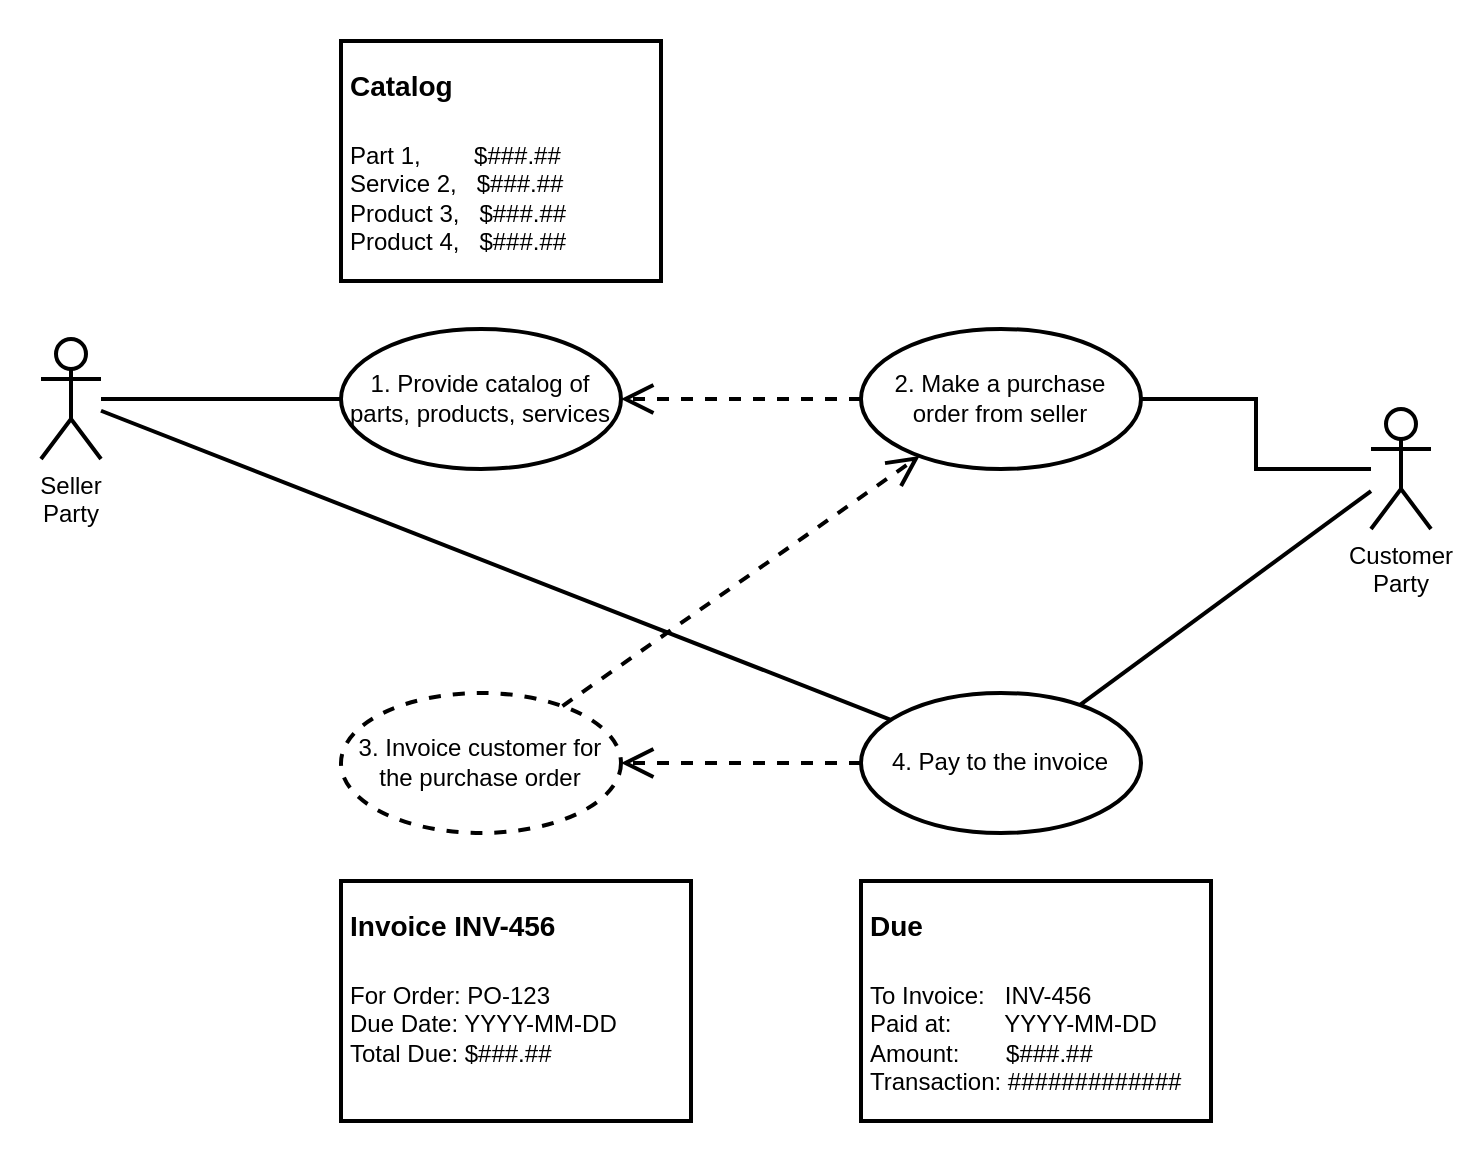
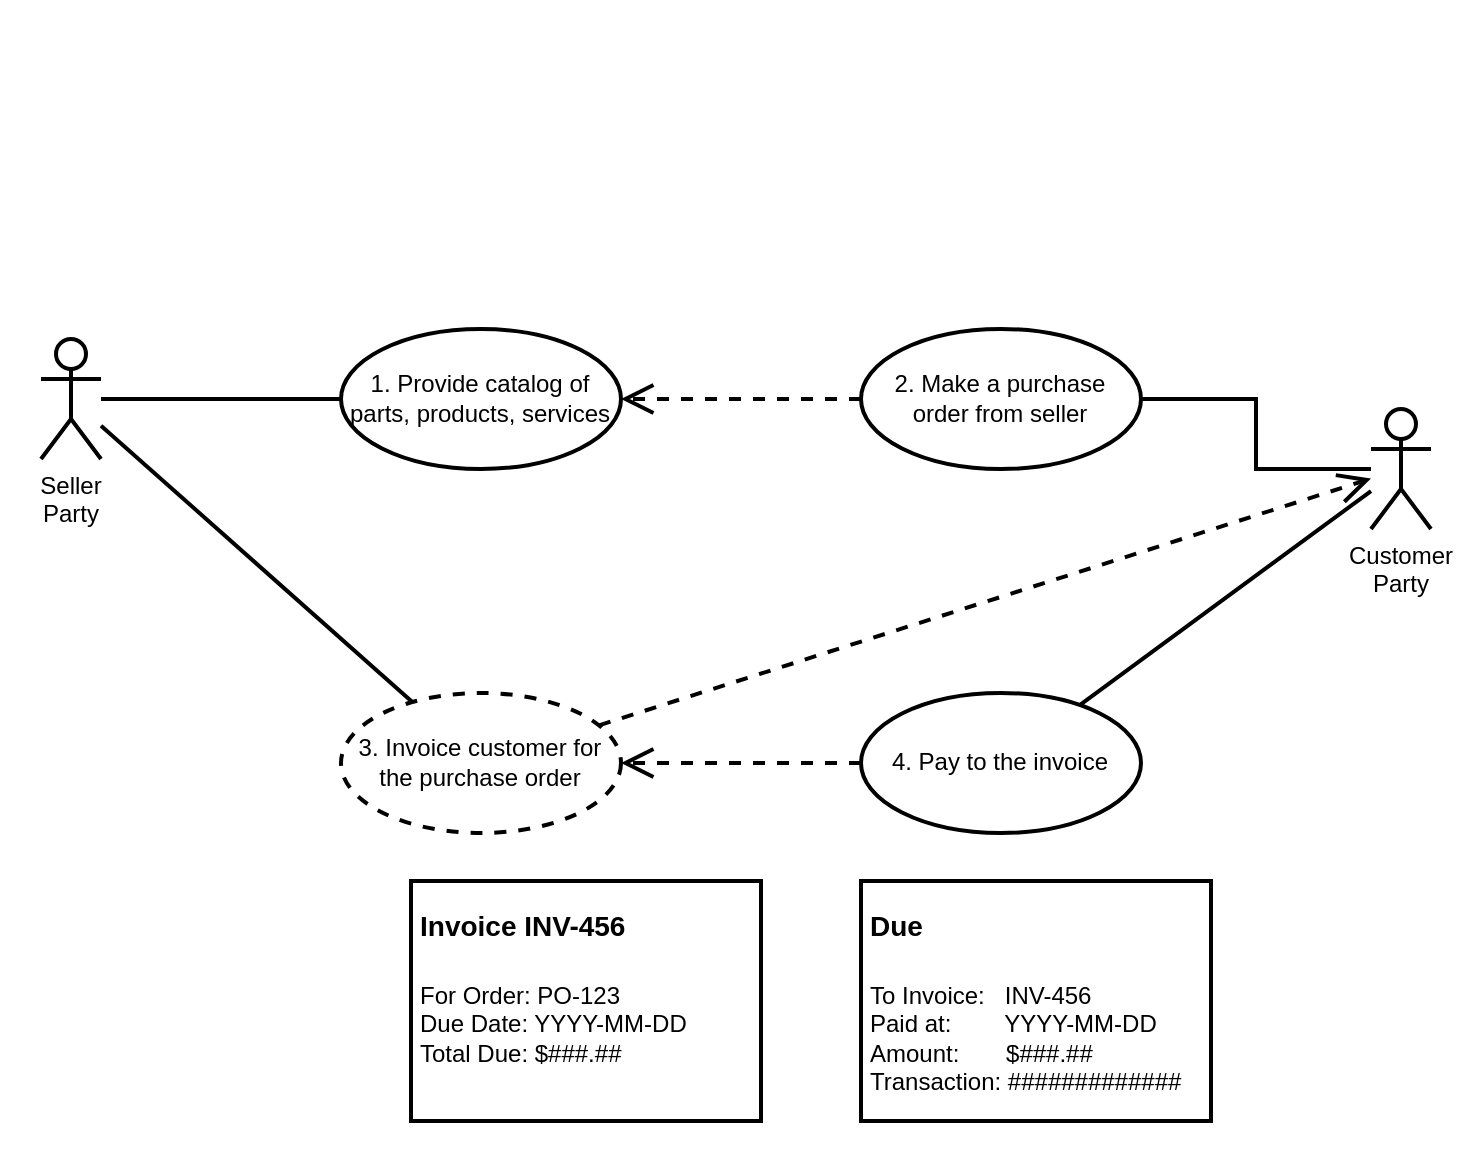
node "Catalog Part 1, $###.## Service 2, $###.## Product 3, $###.## Product 4, $###.##": removed
edge "Seller Party" -- "4. Pay to the invoice": now "Seller Party" -- "3. Invoice customer for the purchase order"
edge "3. Invoice customer for the purchase order" -> "2. Make a purchase order from seller": now "3. Invoice customer for the purchase order" -> "Customer Party"
node "Invoice INV-456 For Order: PO-123 Due Date: YYYY-MM-DD Total Due: $###.##": moved (516, 1001) -> (586, 1001)
